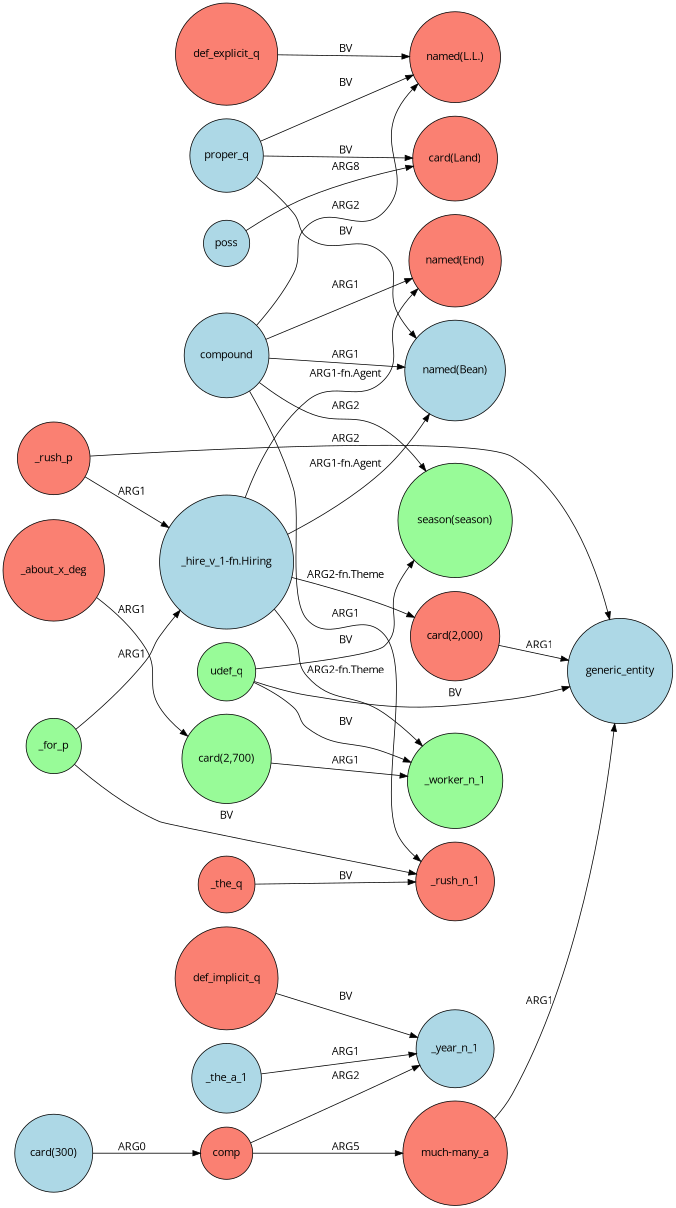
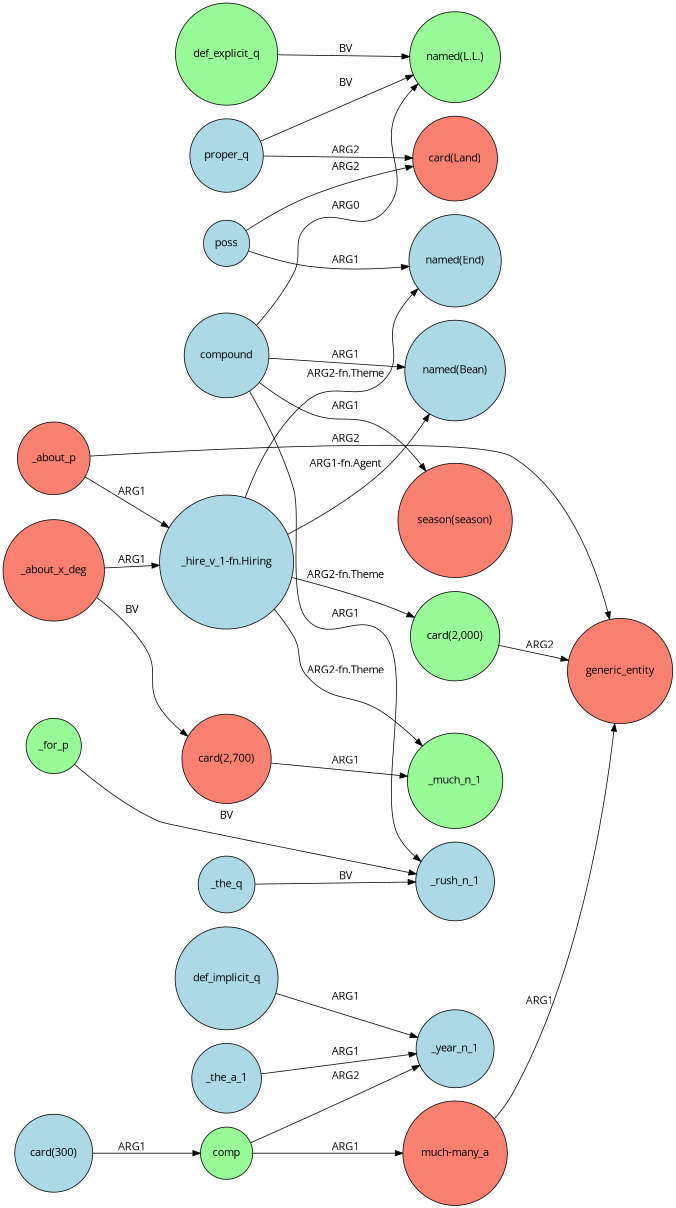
node "def_explicit_q": fillcolor salmon -> palegreen
node "named(L.L.)": fillcolor salmon -> palegreen
edge "proper_q" -> "card(Land)": label "BV" -> "ARG2"
edge "poss" -> "card(Land)": label "ARG8" -> "ARG2"
edge "compound" -> "named(L.L.)": label "ARG2" -> "ARG0"
edge "proper_q" -> "named(Bean)": removed, label "BV"
node "named(End)": fillcolor salmon -> lightblue
edge "compound" -> "named(End)": now "poss" -> "named(End)"
edge "_hire_v_1-fn.Hiring" -> "named(End)": label "ARG1-fn.Agent" -> "ARG2-fn.Theme"
edge "compound" -> "season(season)": label "ARG2" -> "ARG1"
node "_rush_p": label "_rush_p" -> "_about_p"
node "season(season)": fillcolor palegreen -> salmon
edge "_about_x_deg" -> "card(2,700)": label "ARG1" -> "BV"
node "card(2,000)": fillcolor salmon -> palegreen
edge "card(2,000)" -> "generic_entity": label "ARG1" -> "ARG2"
node "generic_entity": fillcolor lightblue -> salmon
node "udef_q": removed
edge "_for_p" -> "_hire_v_1-fn.Hiring": now "_about_x_deg" -> "_hire_v_1-fn.Hiring"
node "card(2,700)": fillcolor palegreen -> salmon
node "_worker_n_1": label "_worker_n_1" -> "_much_n_1"
node "_rush_n_1": fillcolor salmon -> lightblue
node "_the_q": fillcolor salmon -> lightblue
node "def_implicit_q": fillcolor salmon -> lightblue
edge "def_implicit_q" -> "_year_n_1": label "BV" -> "ARG1"
edge "card(300)" -> "comp": label "ARG0" -> "ARG1"
edge "comp" -> "much-many_a": label "ARG5" -> "ARG1"
node "comp": fillcolor salmon -> palegreen
